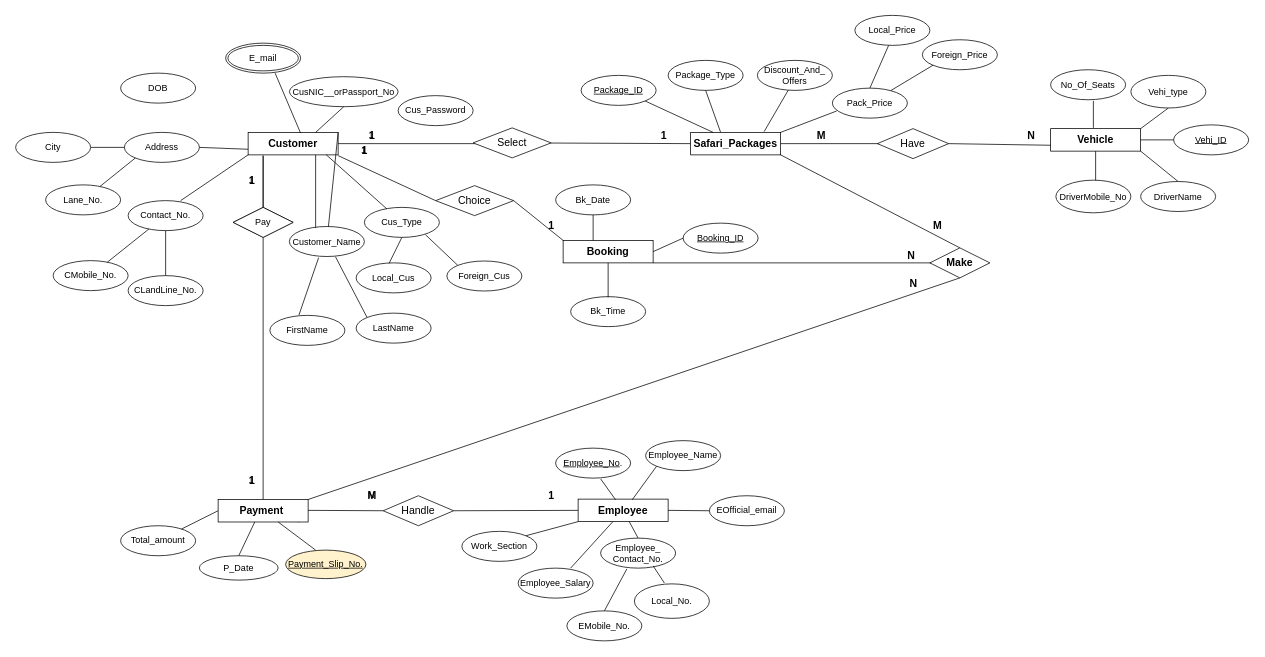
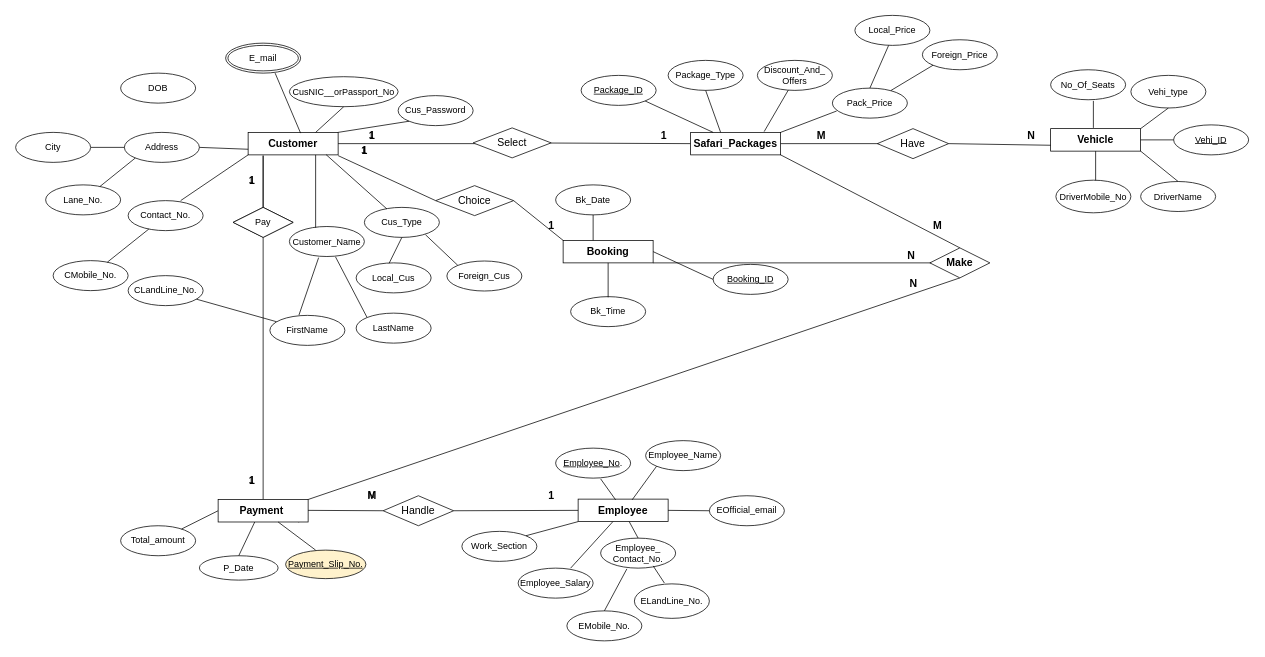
edge "Customer" -- "Customer_Name": now "Customer" -- "Cus_Password"
node "Booking_ID": moved (720, 238) -> (750, 279)
edge "Contact_No." -- "CLandLine_No.": now "FirstName" -- "CLandLine_No."
node "Local_No.": label "Local_No." -> "ELandLine_No."
